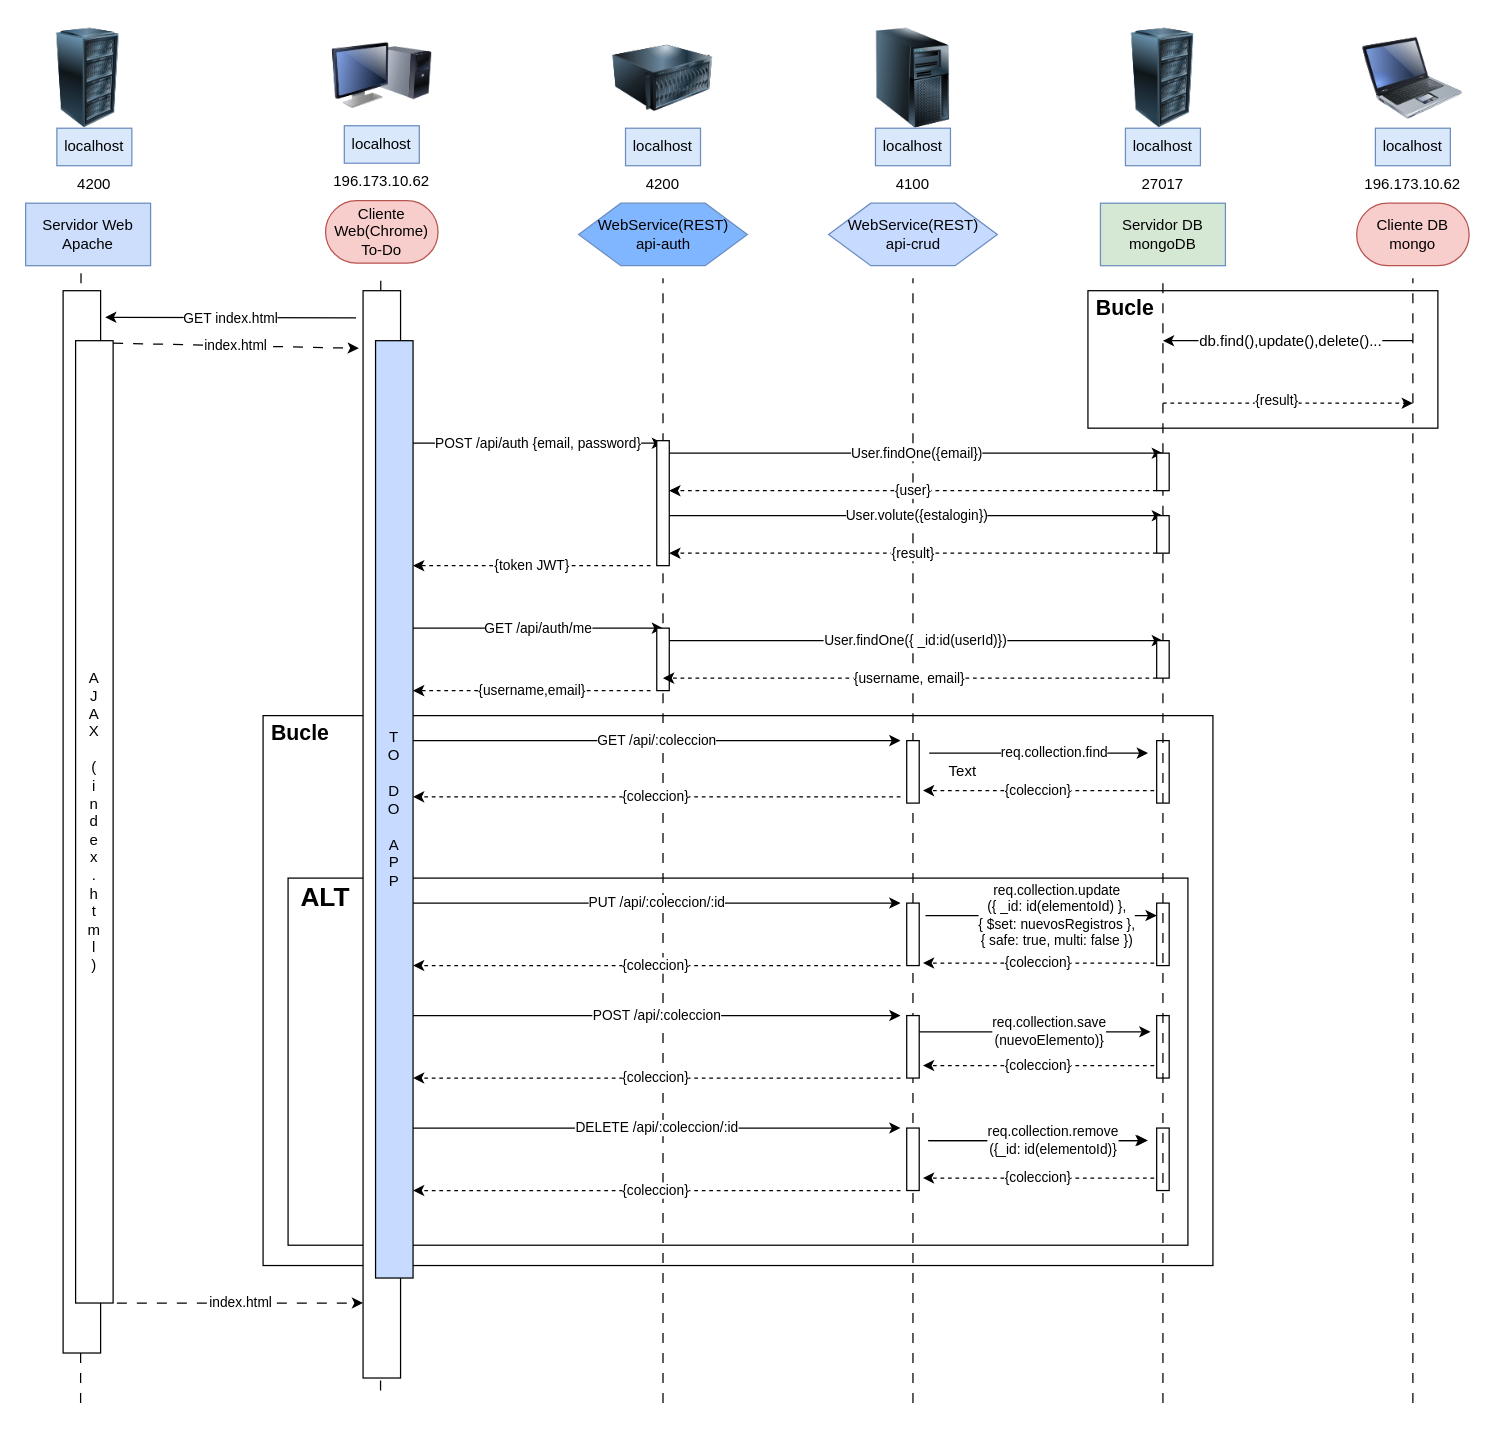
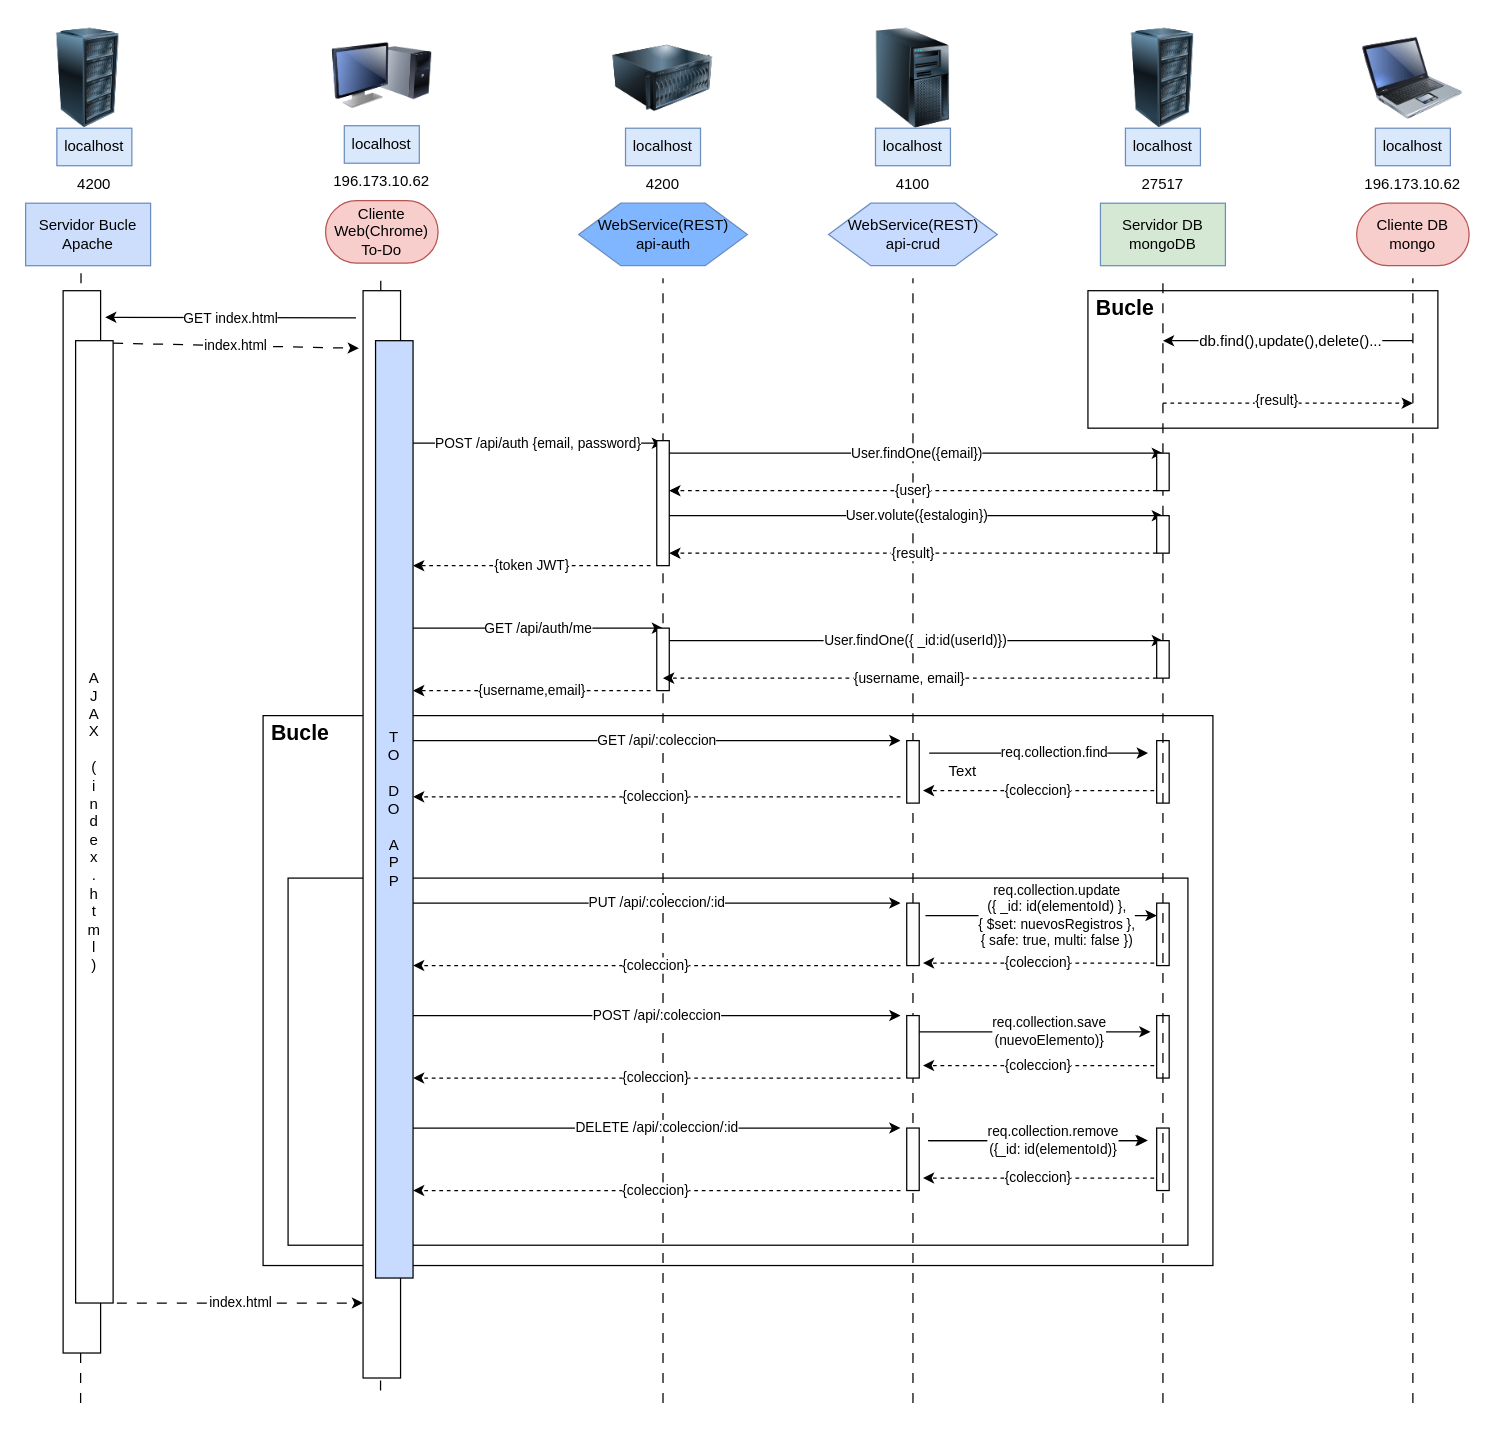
node "27017": label "27017" -> "27517"
node "Servidor Web Apache": label "Servidor Web Apache" -> "Servidor Bucle Apache"
node "ALT": removed
